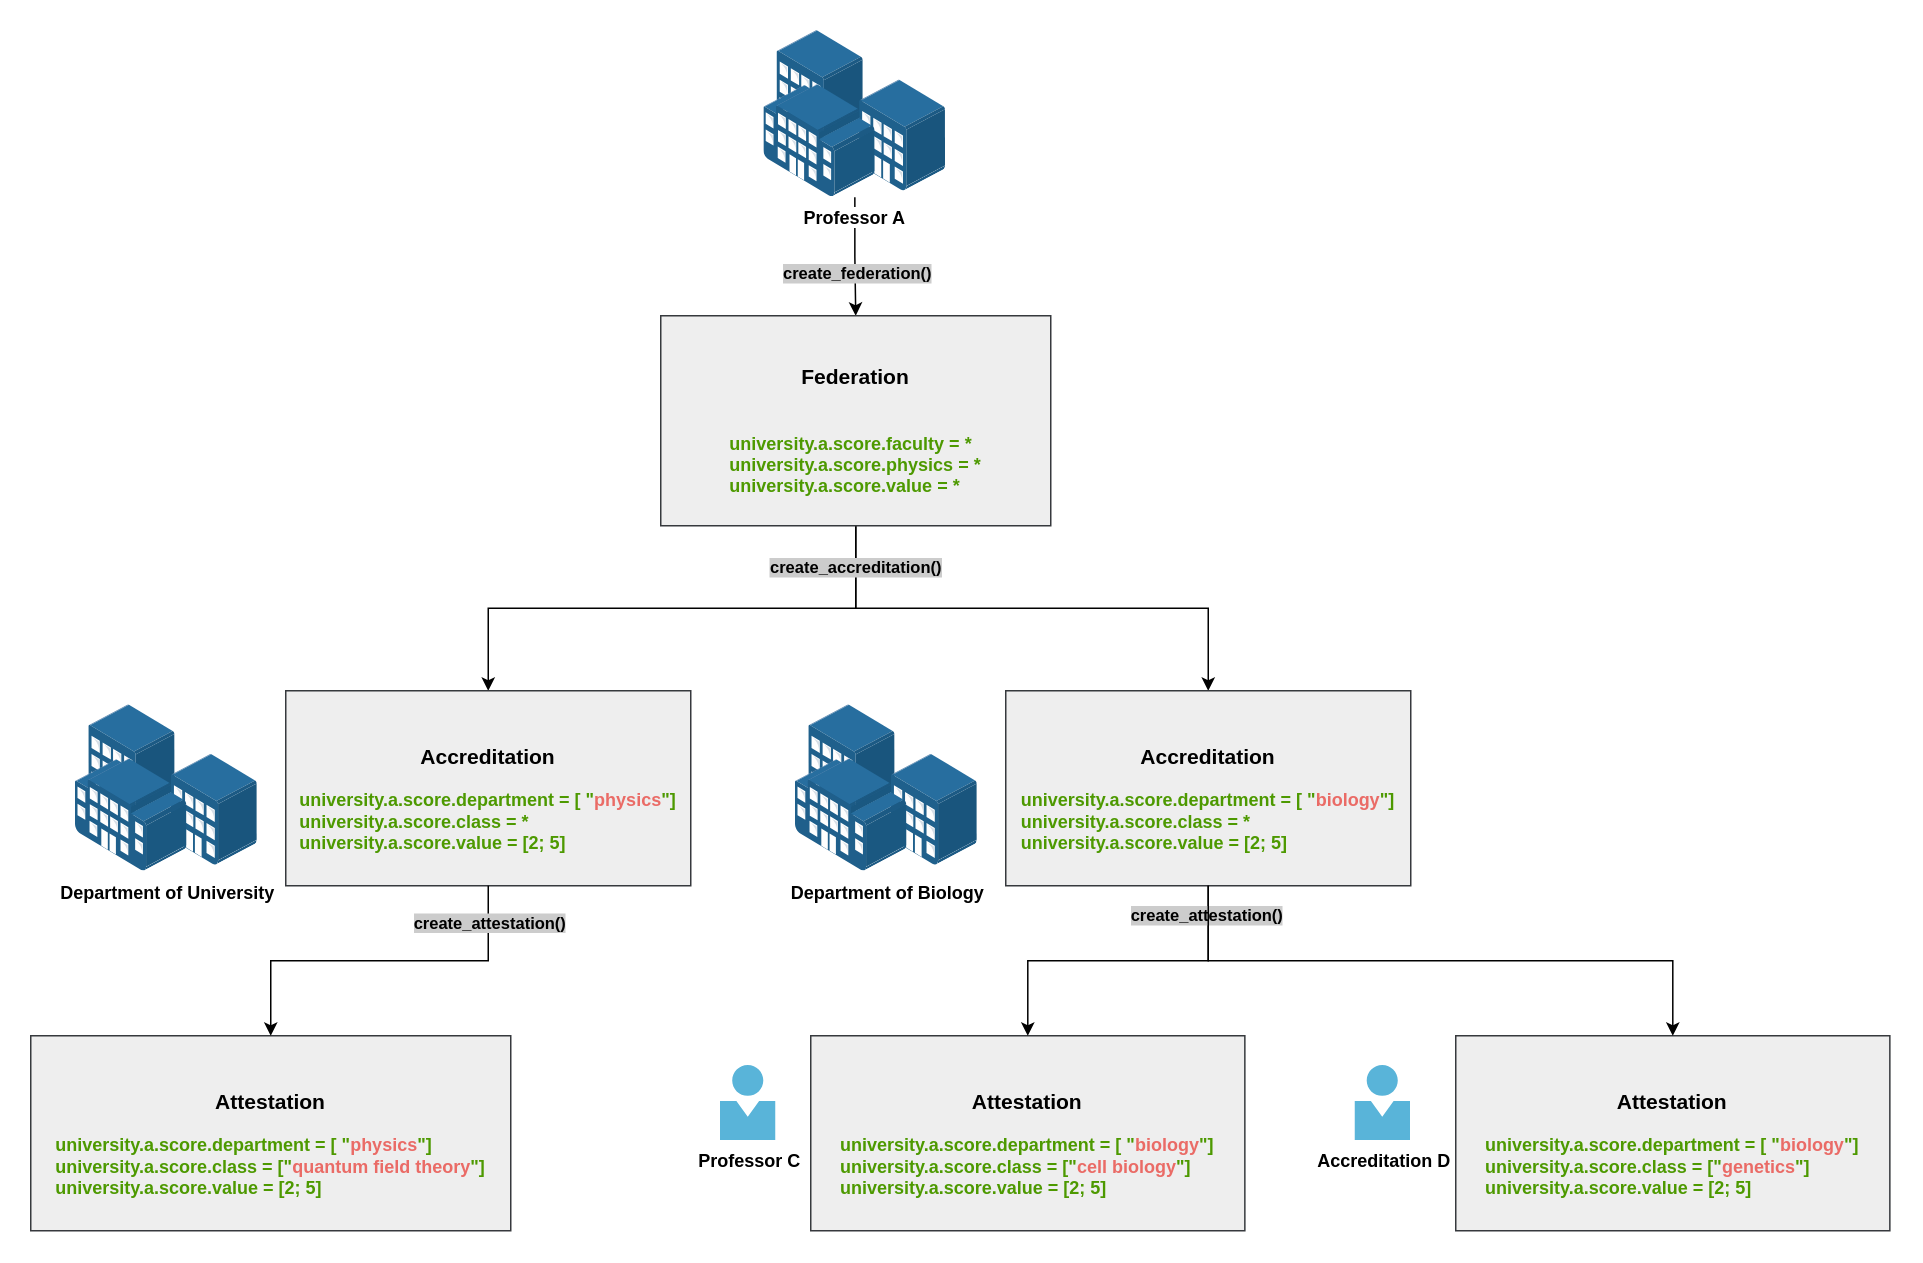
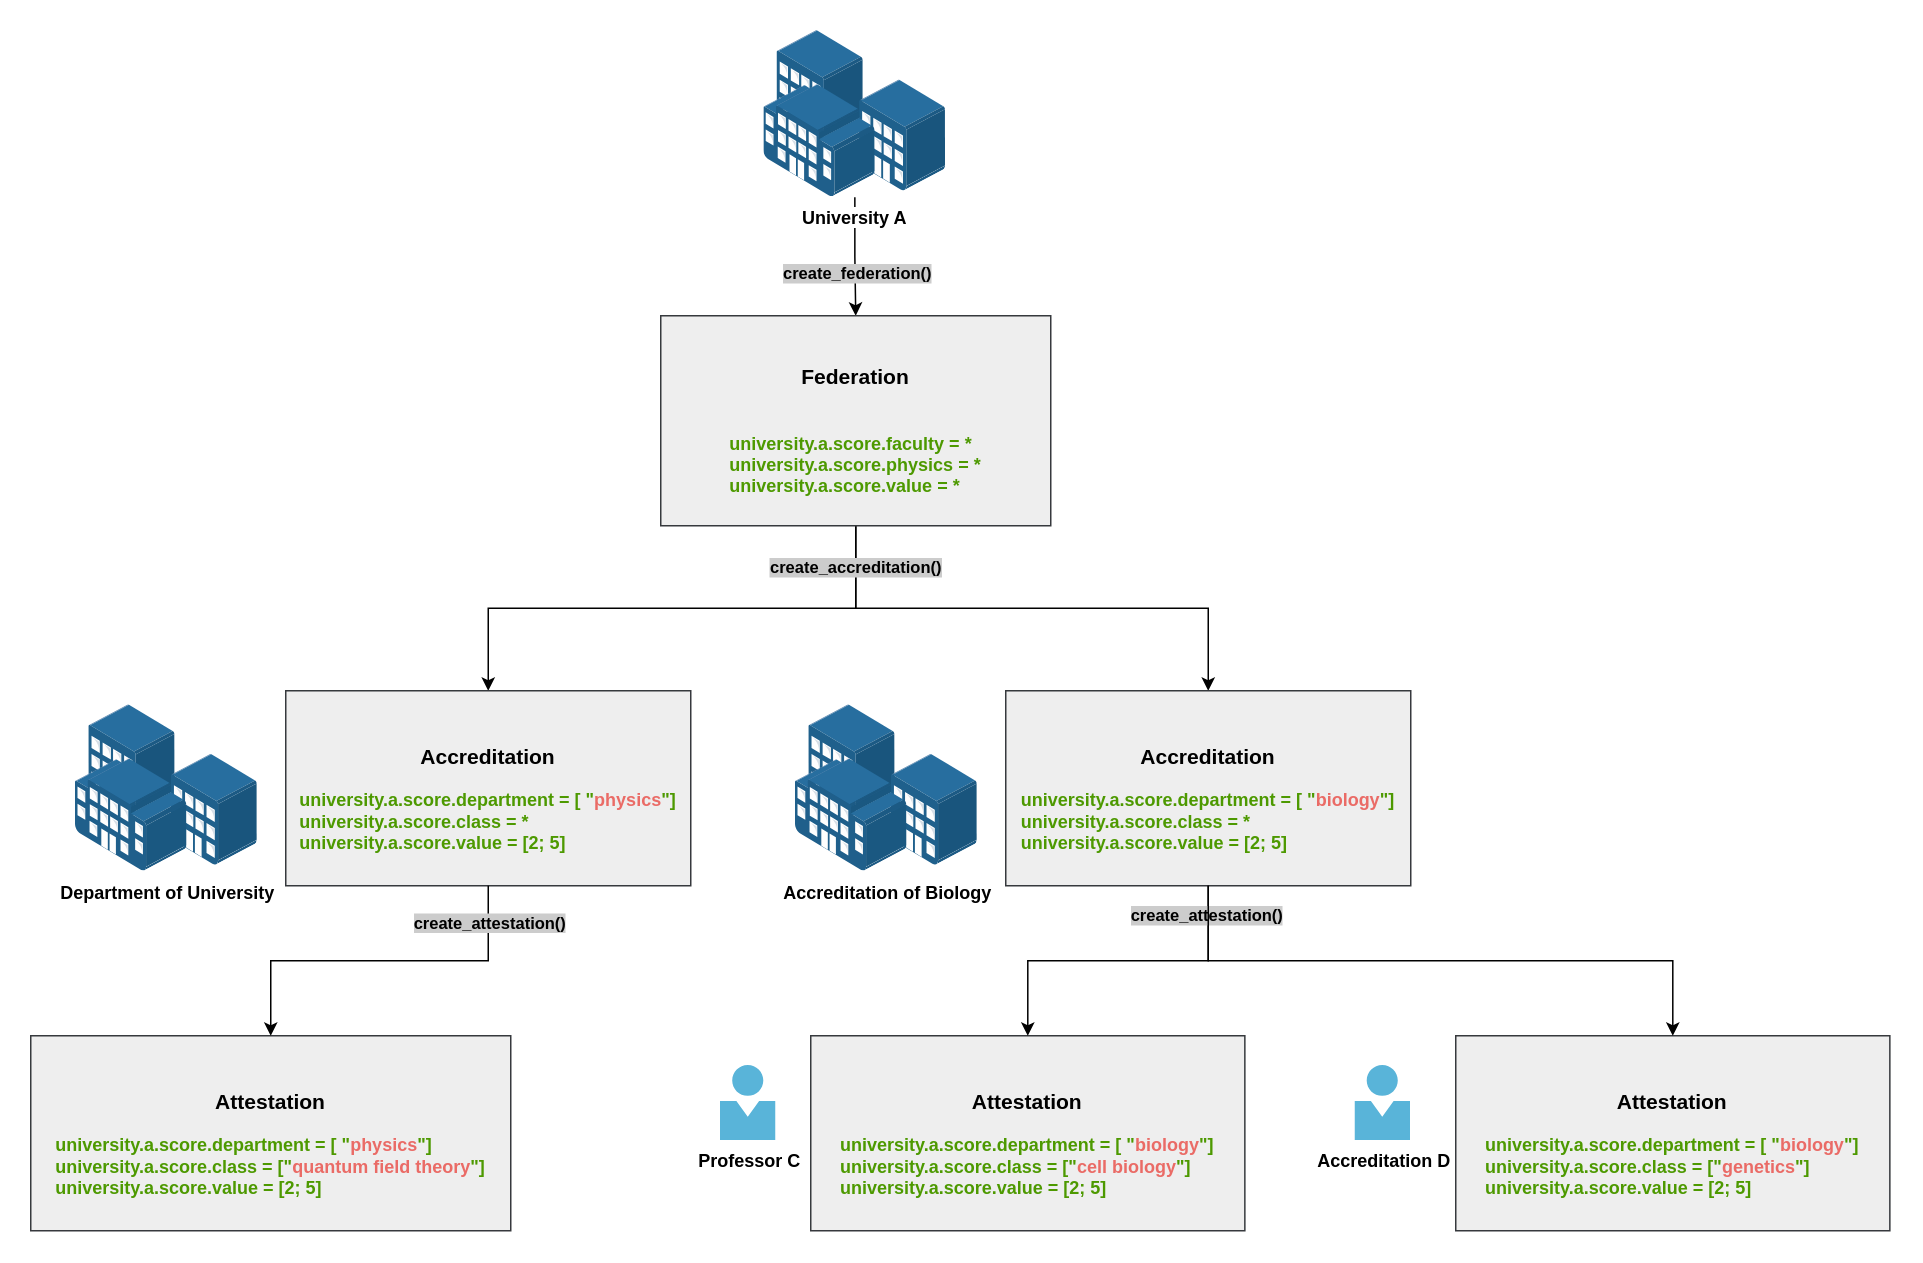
node "Professor A": label "Professor A" -> "University A"
node "Department of Biology": label "Department of Biology" -> "Accreditation of Biology"
